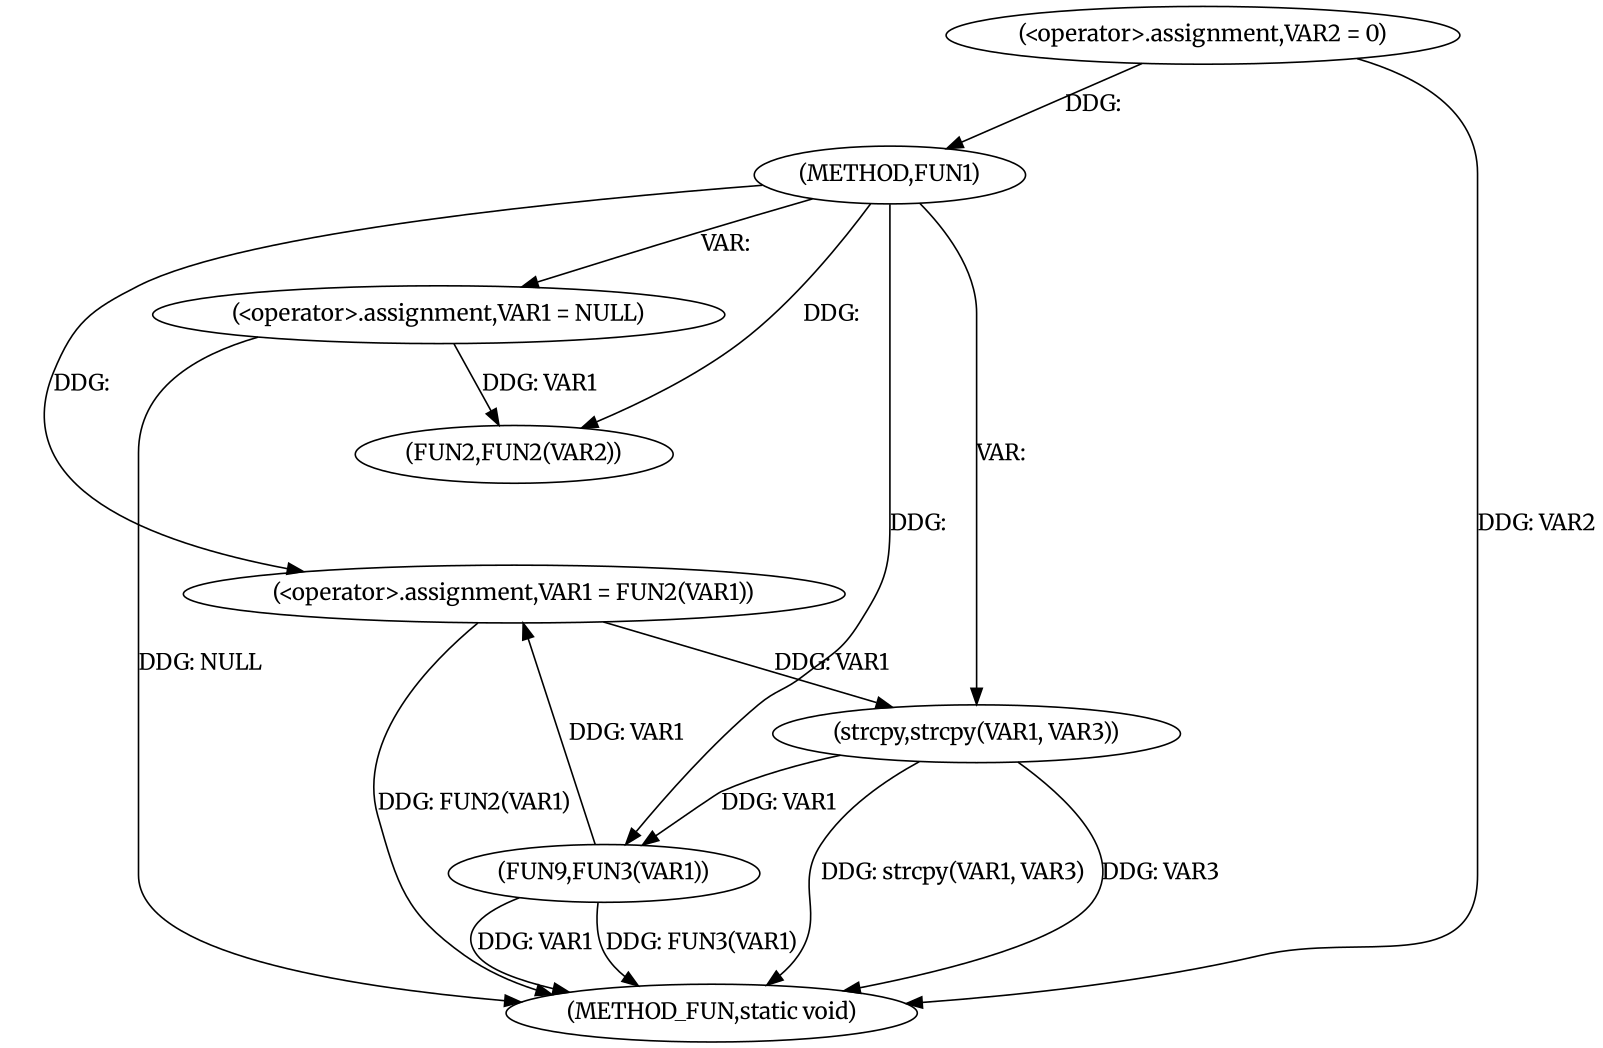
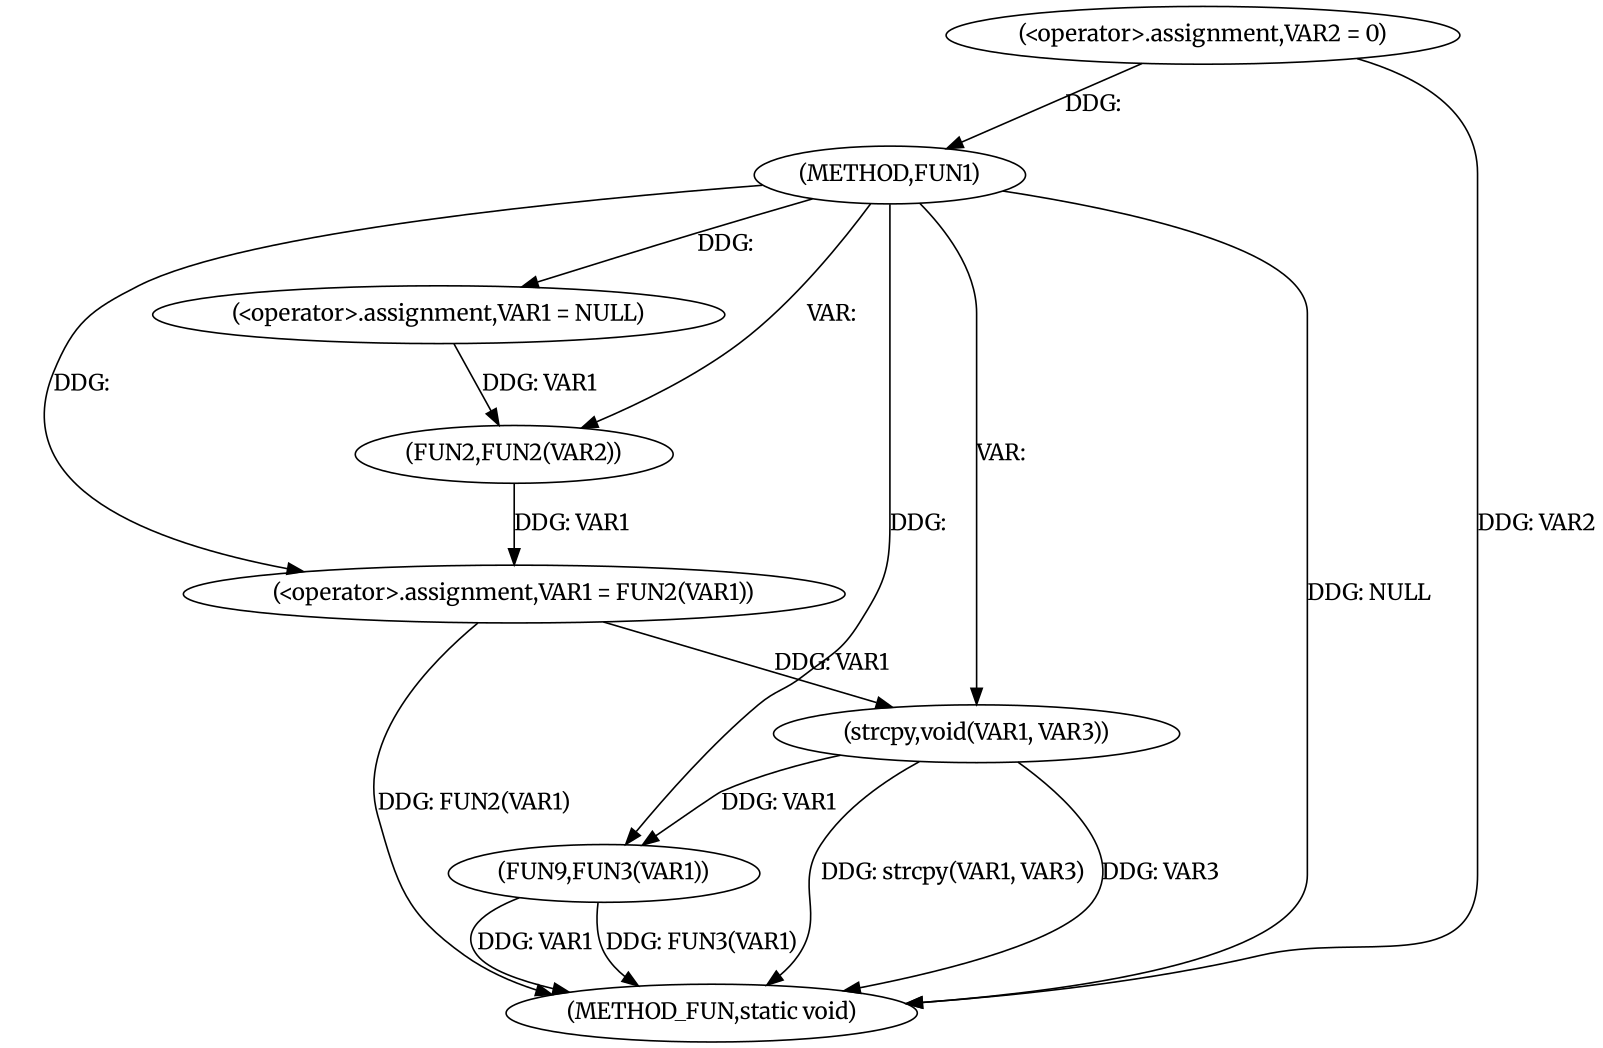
edge "(METHOD,FUN1)" -> "(<operator>.assignment,VAR1 = NULL)": label "VAR: " -> "DDG: "
edge "(METHOD,FUN1)" -> "(FUN2,FUN2(VAR2))": label "DDG: " -> "VAR: "
node "(strcpy,strcpy(VAR1, VAR3))": label "(strcpy,strcpy(VAR1, VAR3))" -> "(strcpy,void(VAR1, VAR3))"
edge "(FUN9,FUN3(VAR1))" -> "(<operator>.assignment,VAR1 = FUN2(VAR1))": now "(FUN2,FUN2(VAR2))" -> "(<operator>.assignment,VAR1 = FUN2(VAR1))"
edge "(<operator>.assignment,VAR1 = NULL)" -> "(METHOD_FUN,static void)": now "(METHOD,FUN1)" -> "(METHOD_FUN,static void)"
